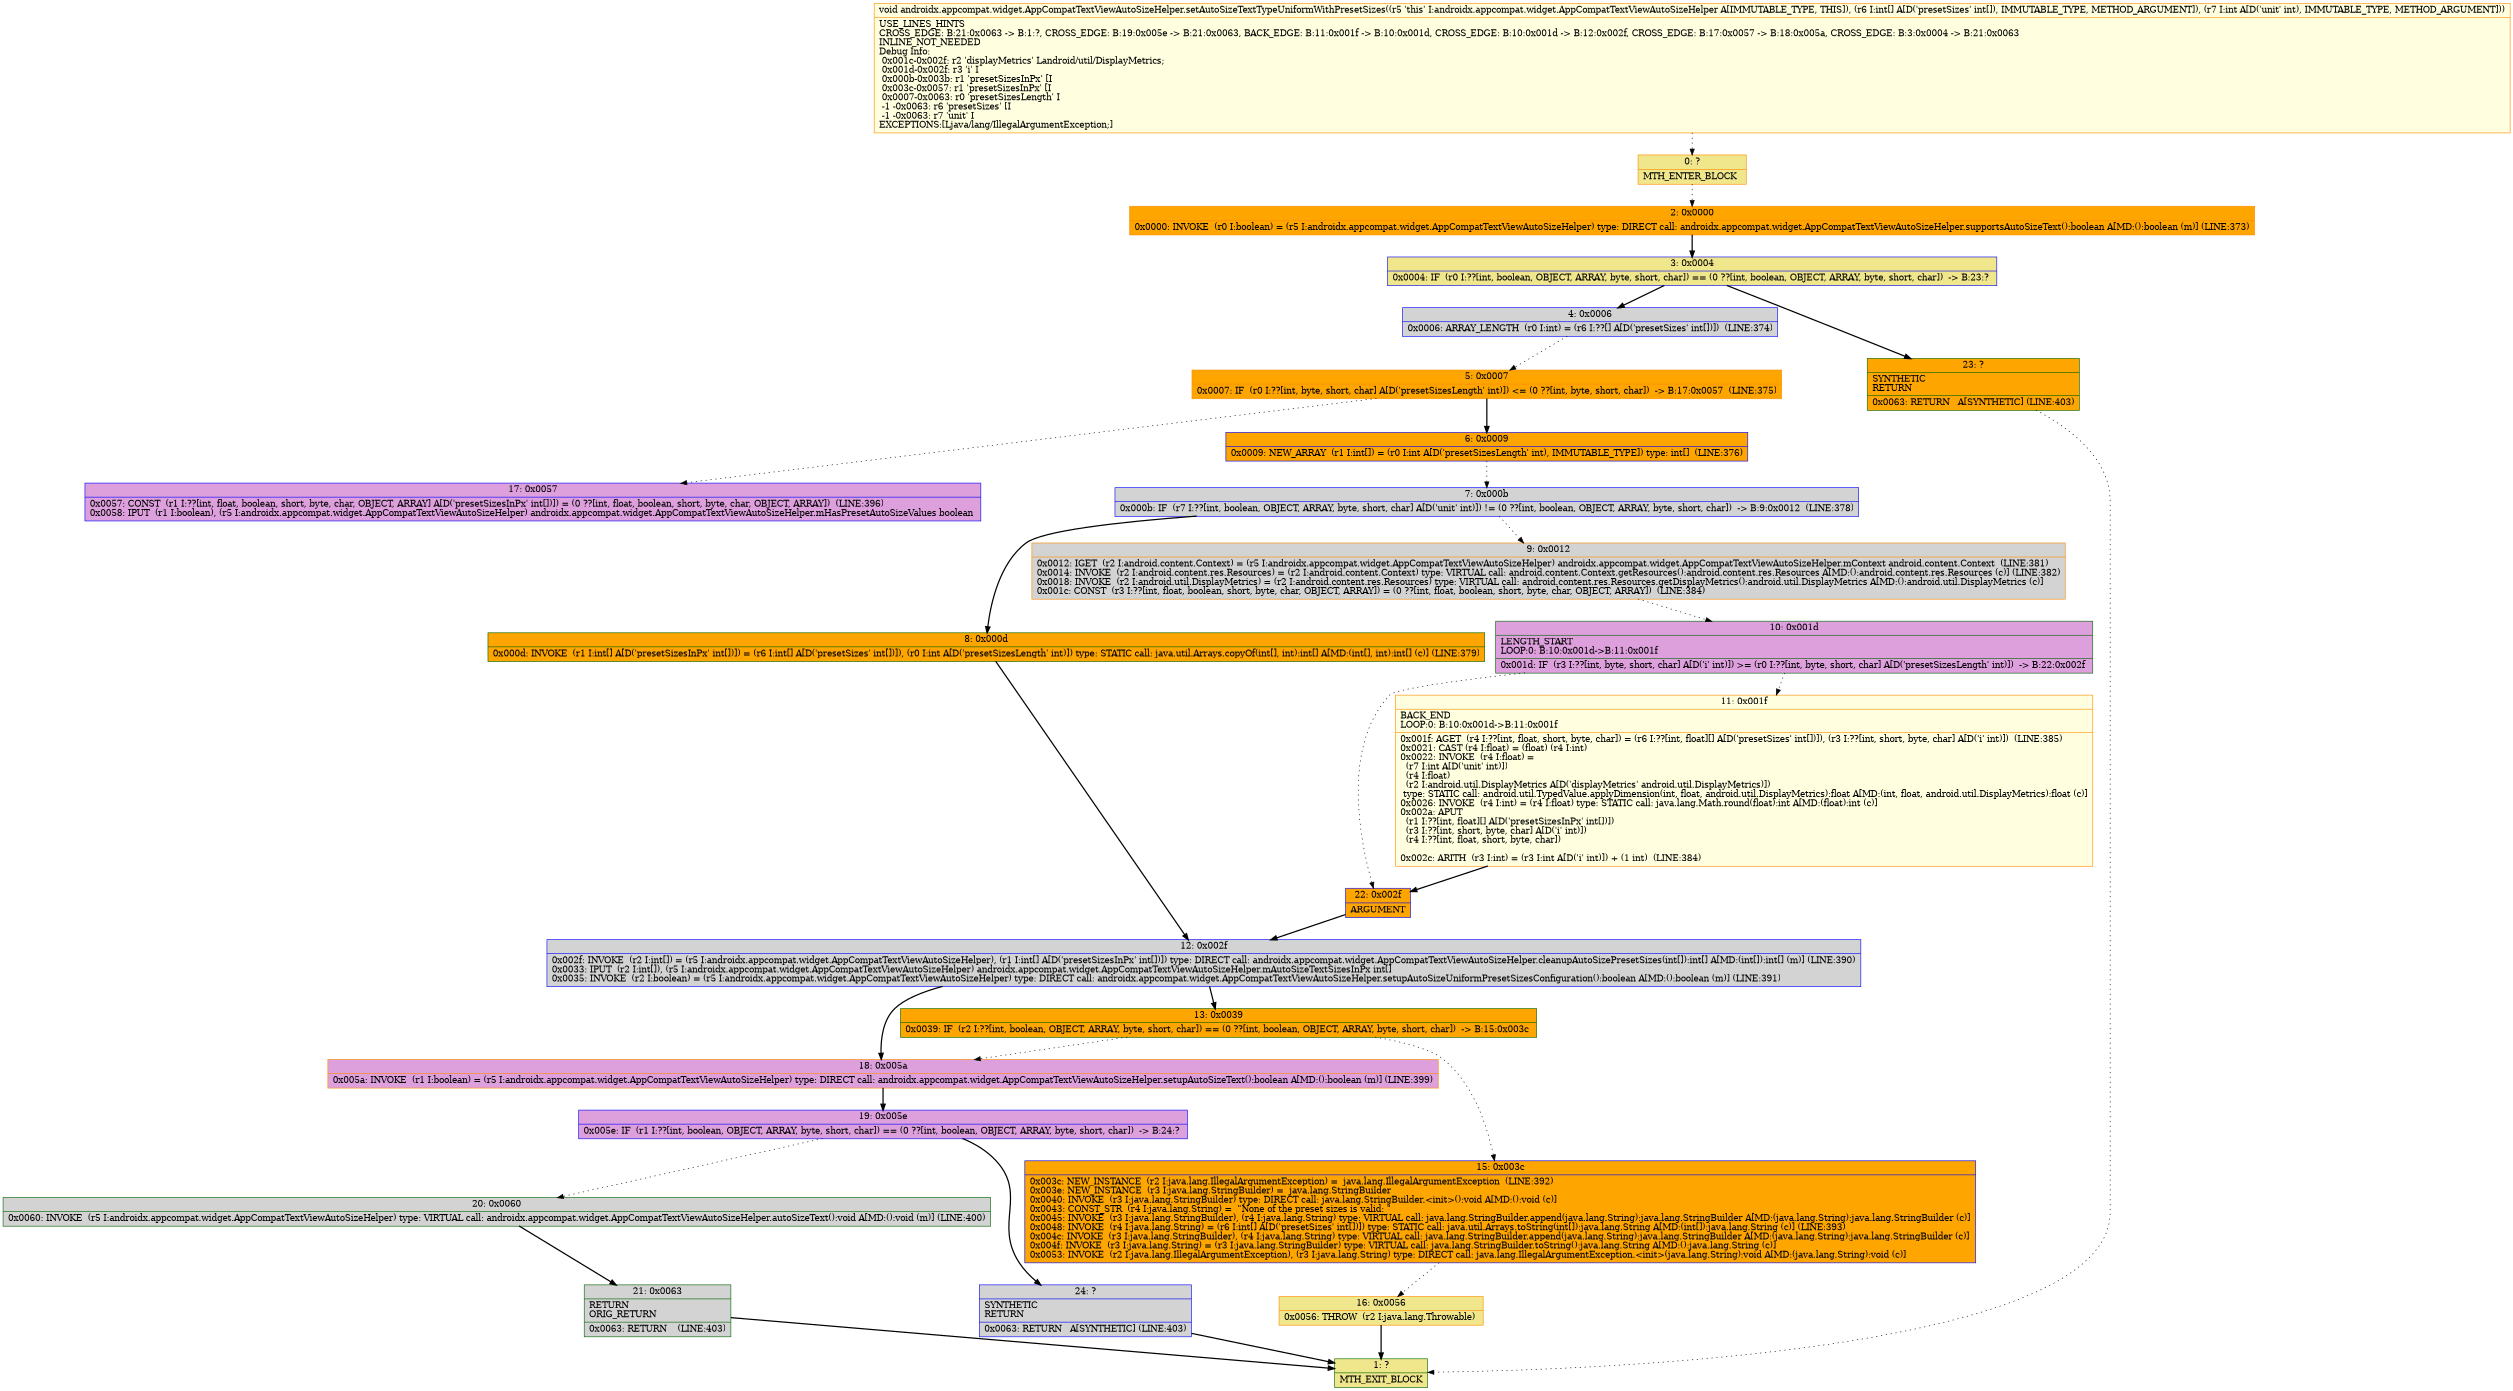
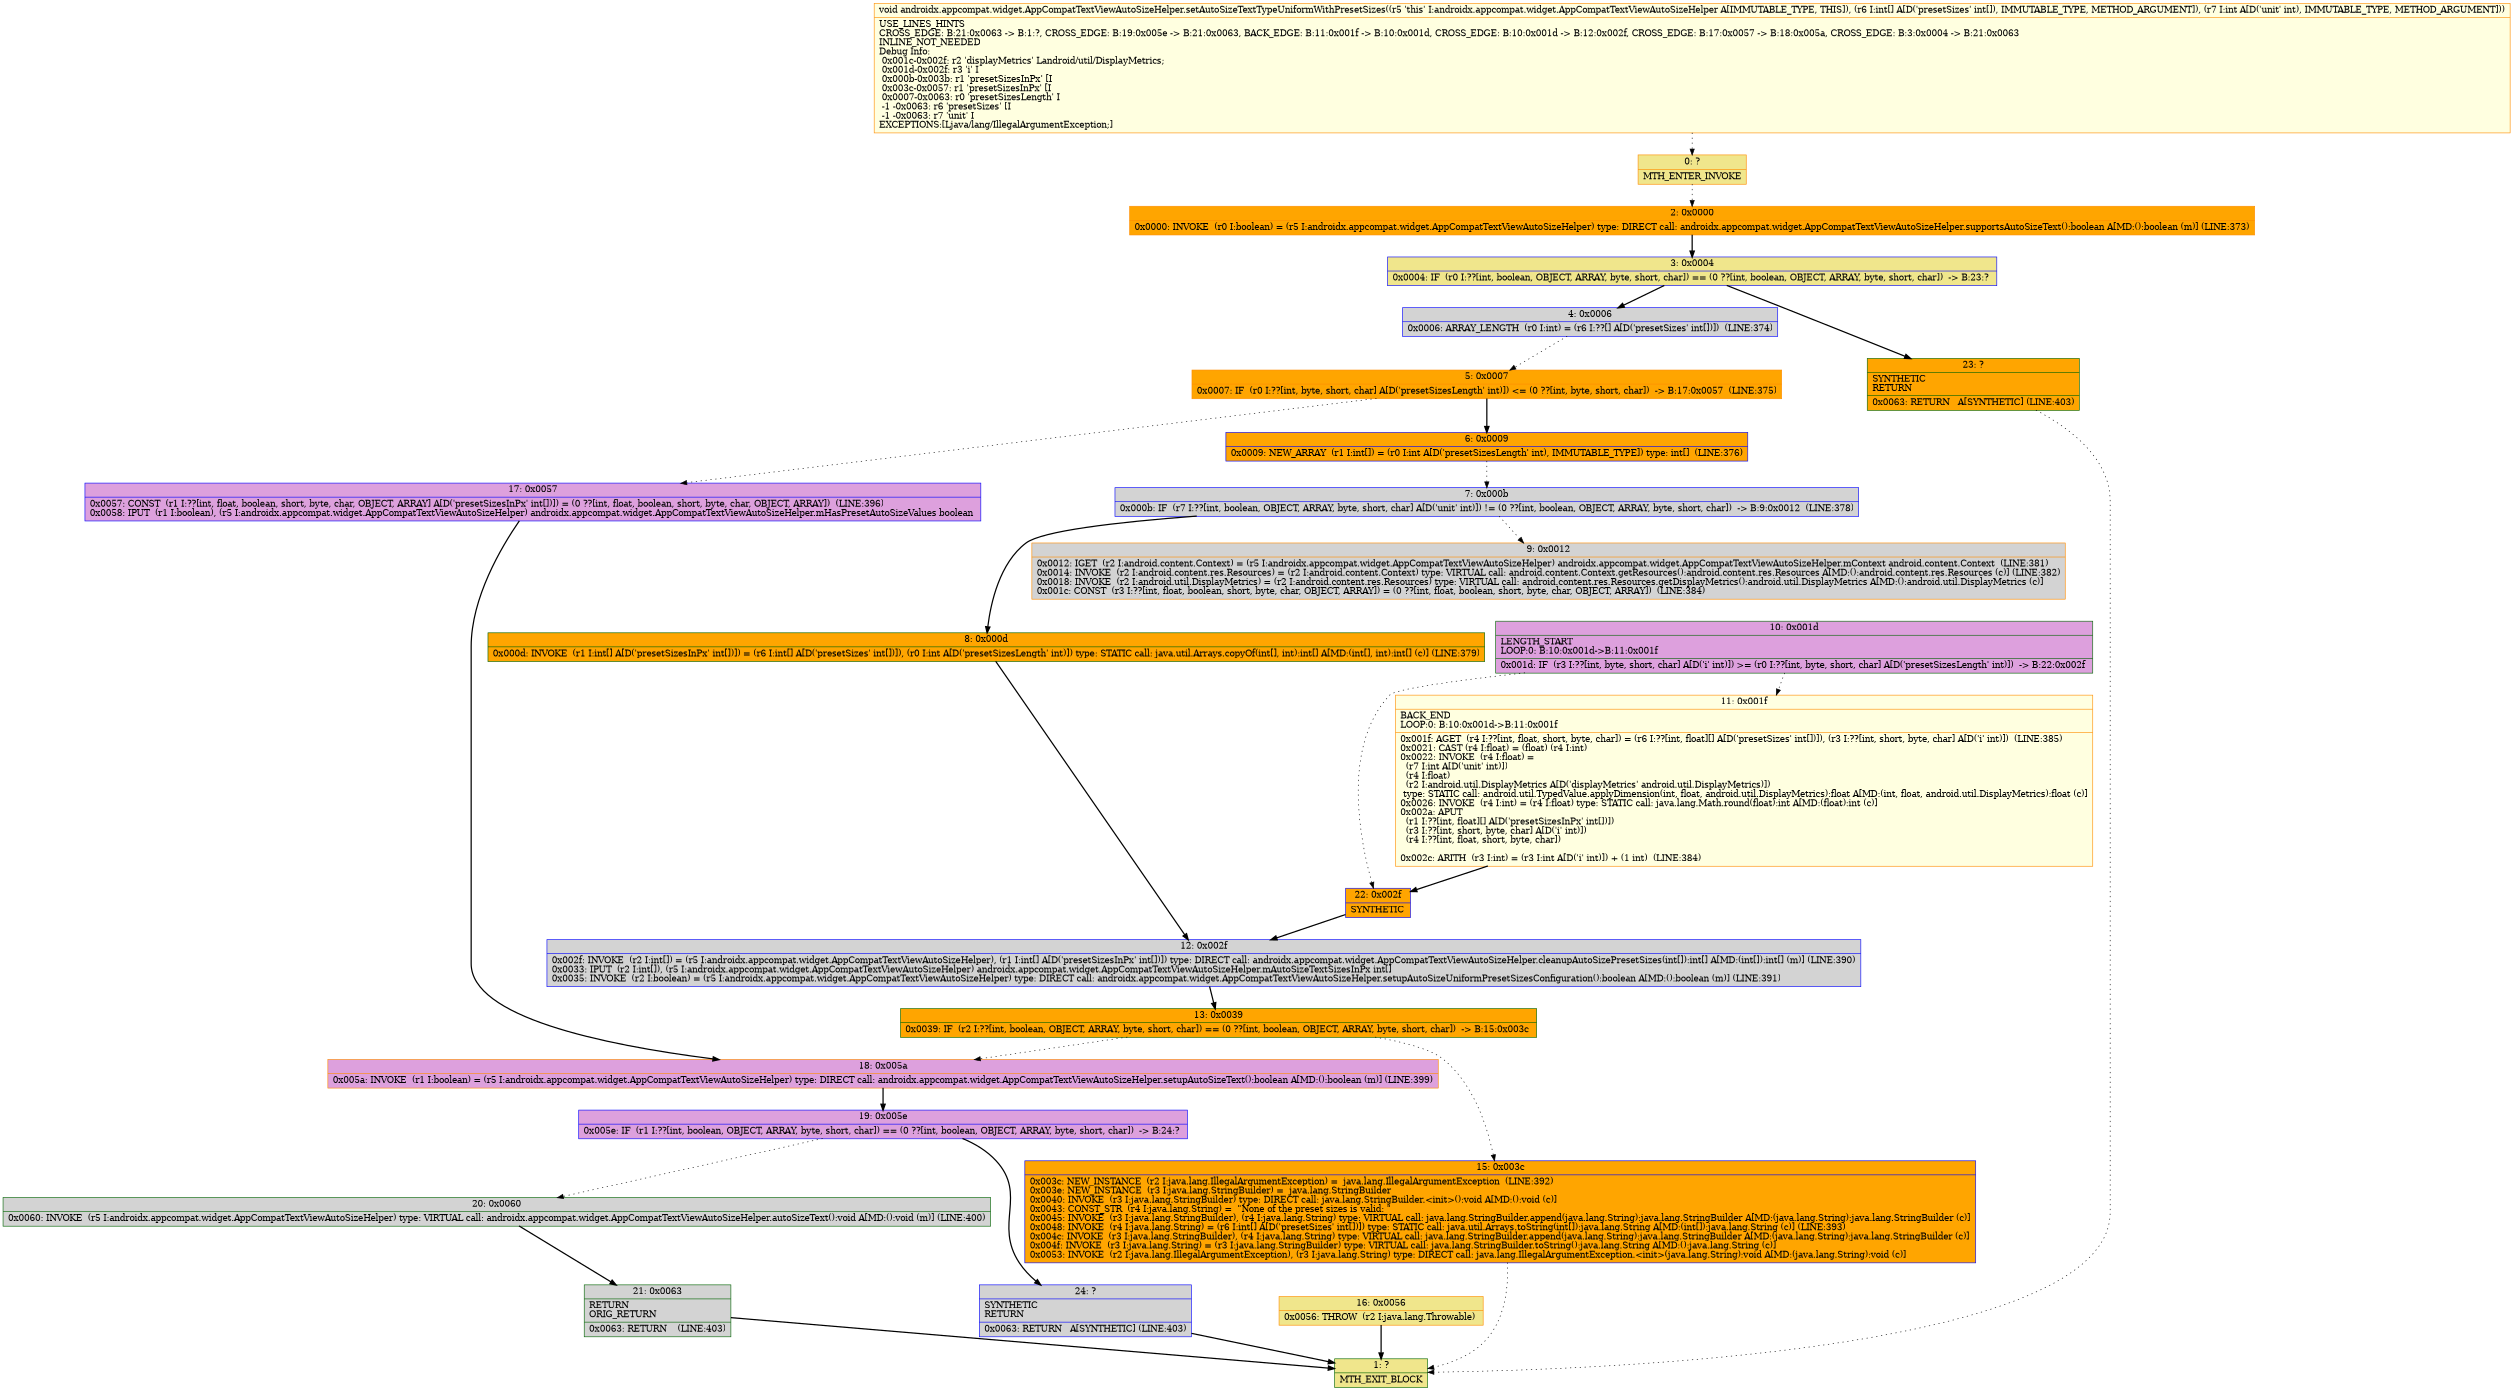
node "0: ?": text "MTH_ENTER_BLOCK" -> "MTH_ENTER_INVOKE"
edge "9: 0x0012" -> "10: 0x001d": removed
node "22: 0x002f": text "ARGUMENT" -> "SYNTHETIC"
edge "12: 0x002f" -> "18: 0x005a": now "17: 0x0057" -> "18: 0x005a"
edge "15: 0x003c" -> "16: 0x0056": now "15: 0x003c" -> "1: ?"
